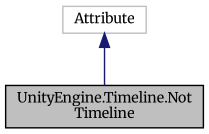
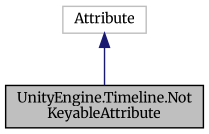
node "UnityEngine.Timeline.Not Timeline": label "UnityEngine.Timeline.Not Timeline" -> "UnityEngine.Timeline.Not KeyableAttribute"
